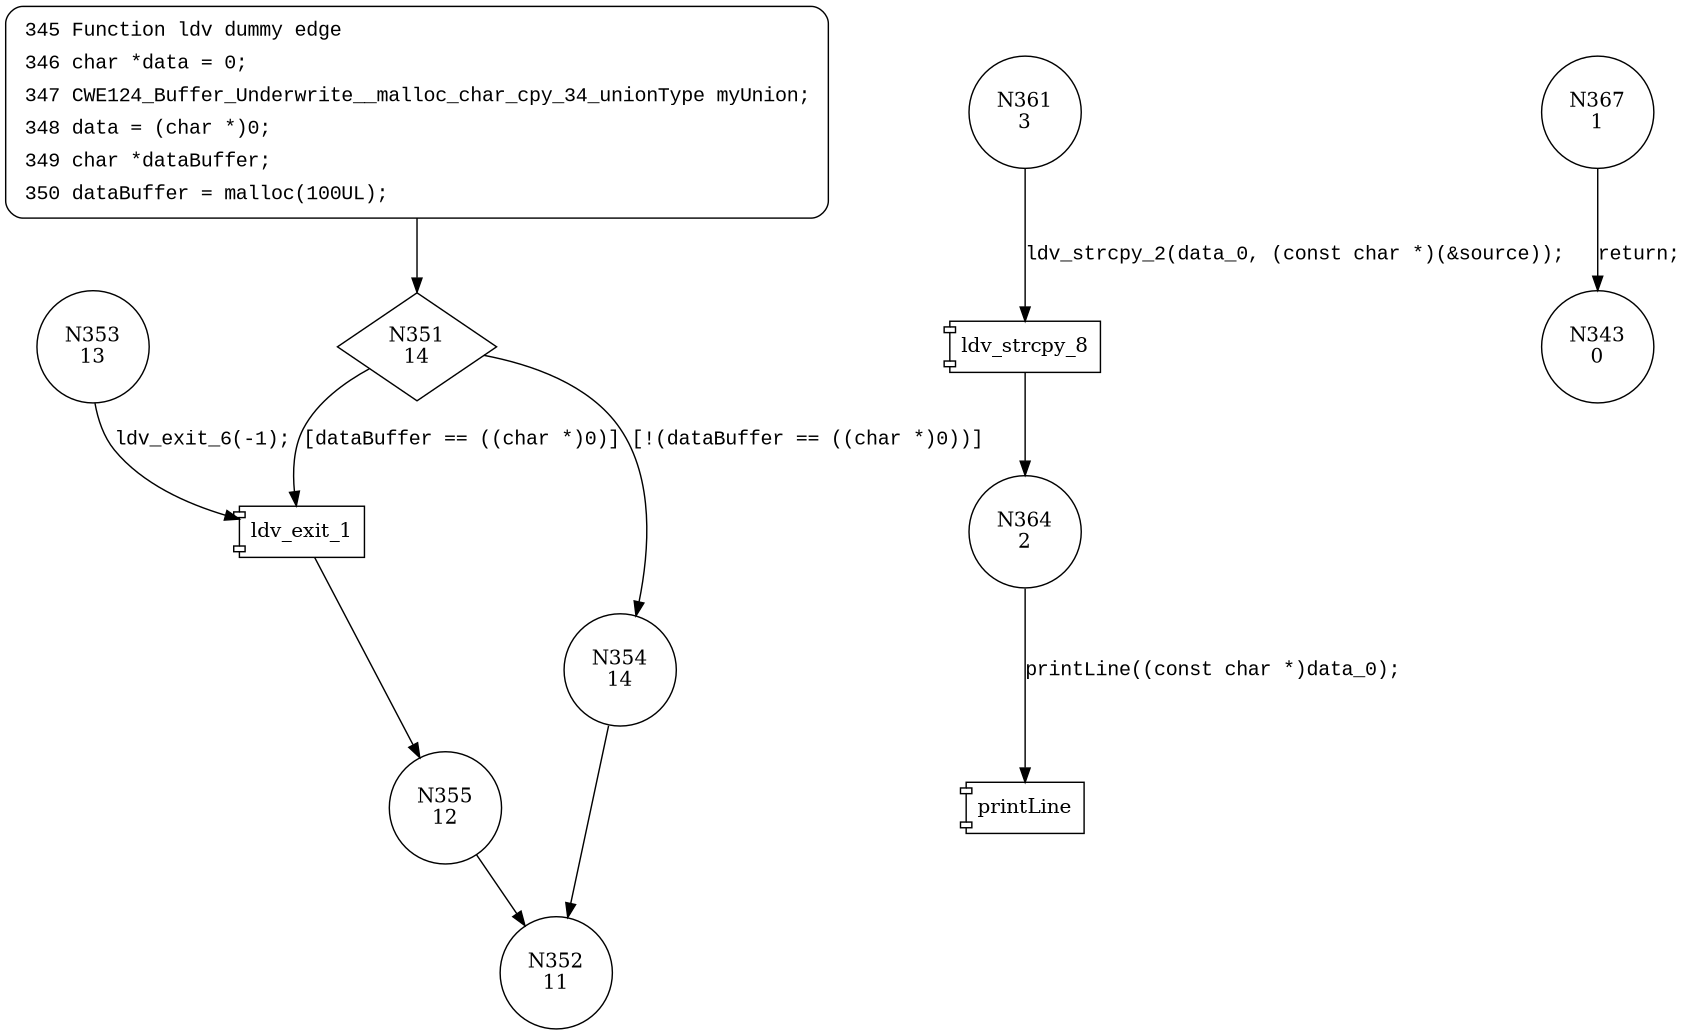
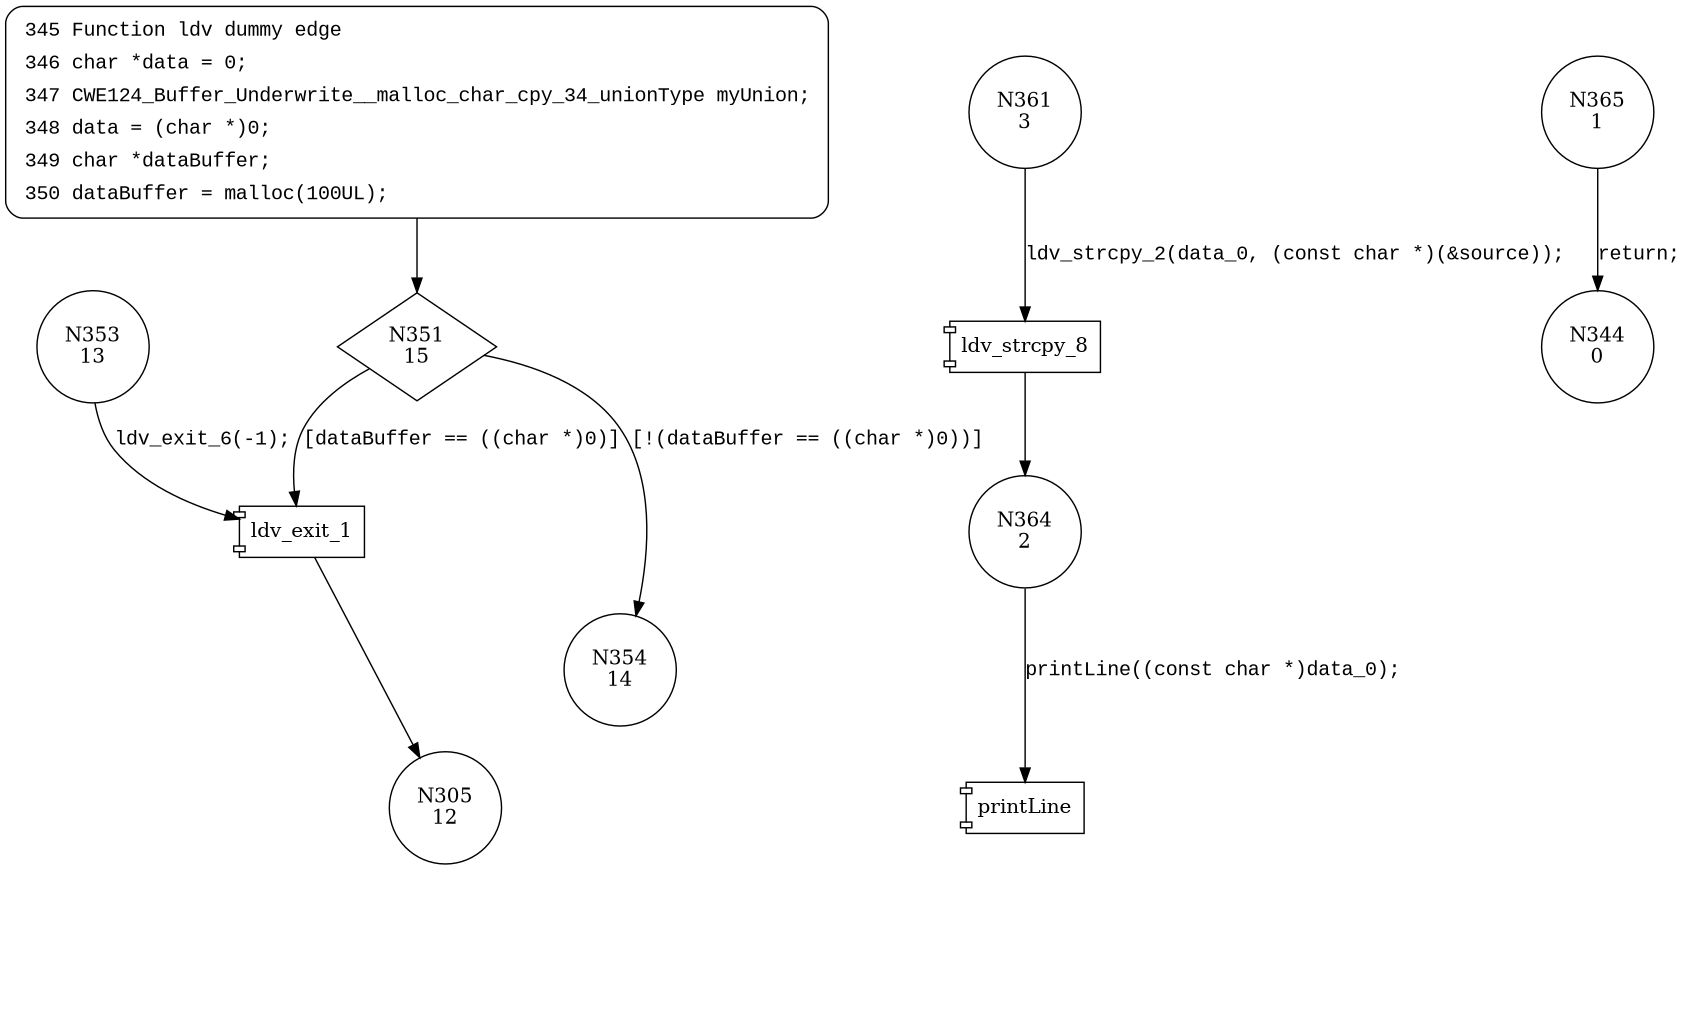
node "N367 1": label "N367 1" -> "N365 1"
node "N351 14": label "N351 14" -> "N351 15"
node "N343 0": label "N343 0" -> "N344 0"
node "N355 12": label "N355 12" -> "N305 12"
node "N352 11": removed
